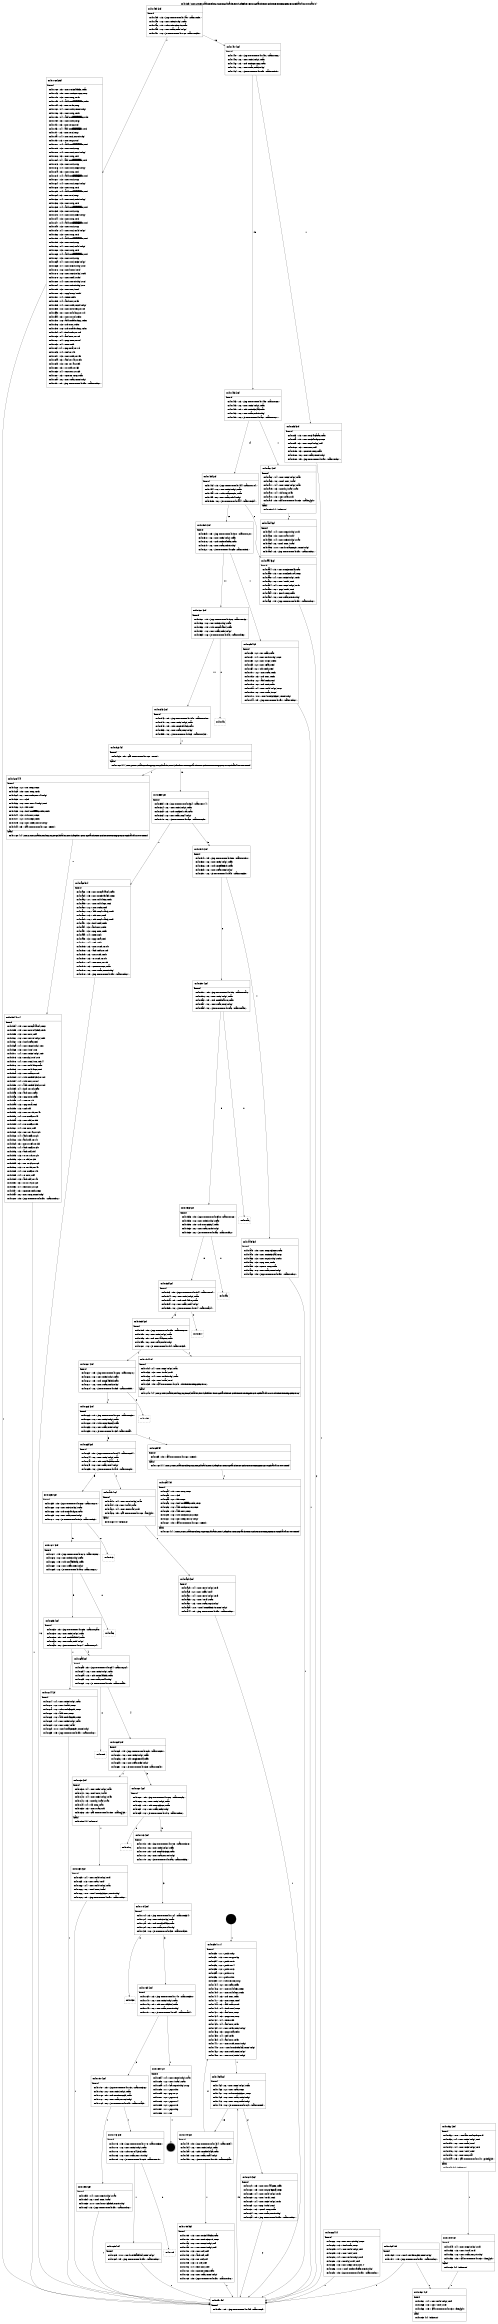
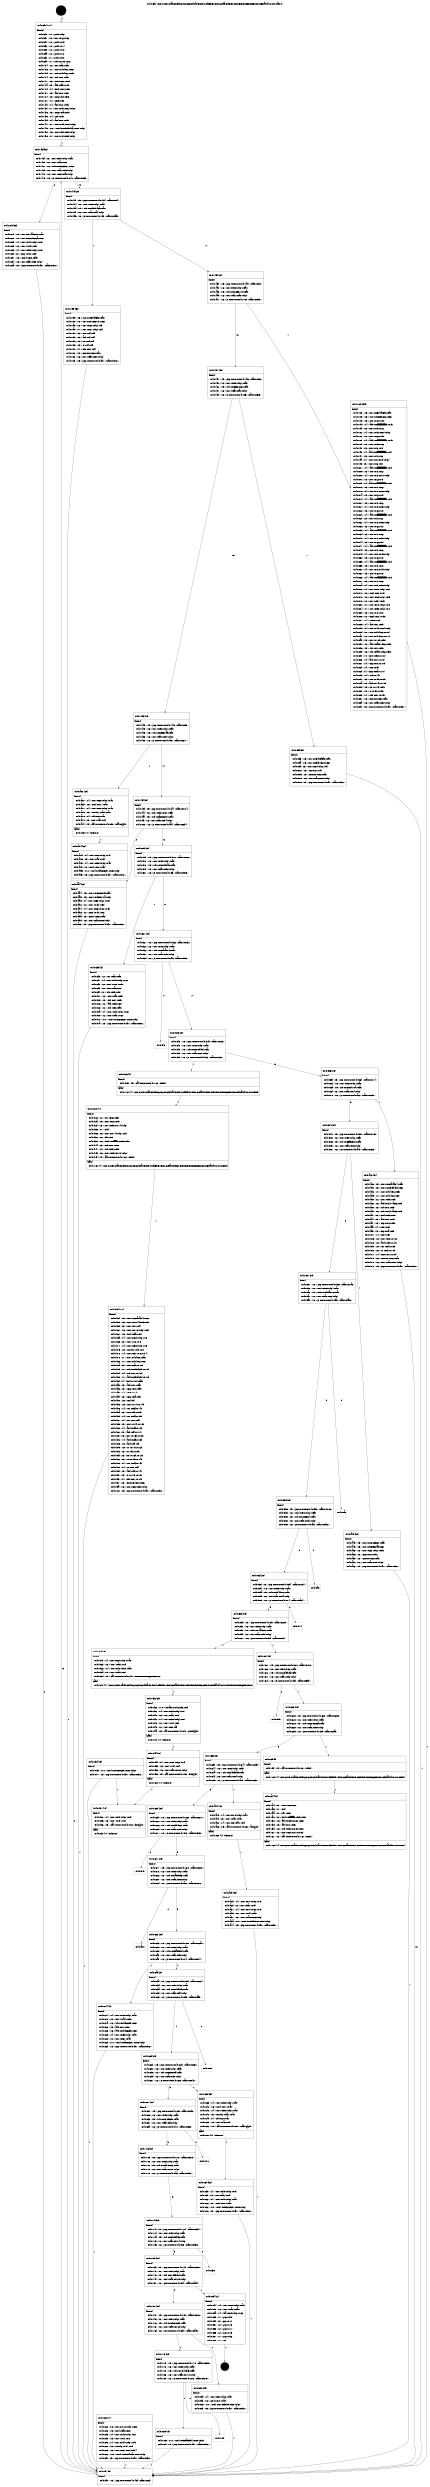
edge "0x401b23 [5]" -> "0x40155f [28]": now "0x401543 [28]" -> "0x40155f [28]"
edge "0x401d1f [19]" -> "0x401d32 [29]": added, label "1"
edge "0x40147f [28]" -> "0x4013f0 [111]": now "0x40147f [28]" -> "0x40149b [28]"
